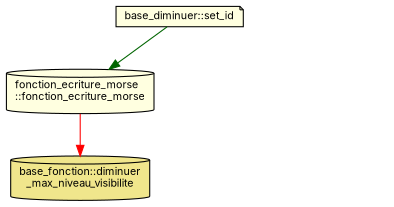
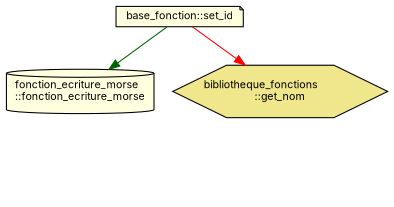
node "base_diminuer::set_id": label "base_diminuer::set_id" -> "base_fonction::set_id"
node "bibliotheque_fonctions ::get_nom": added
node "base_fonction::diminuer _max_niveau_visibilite": removed
